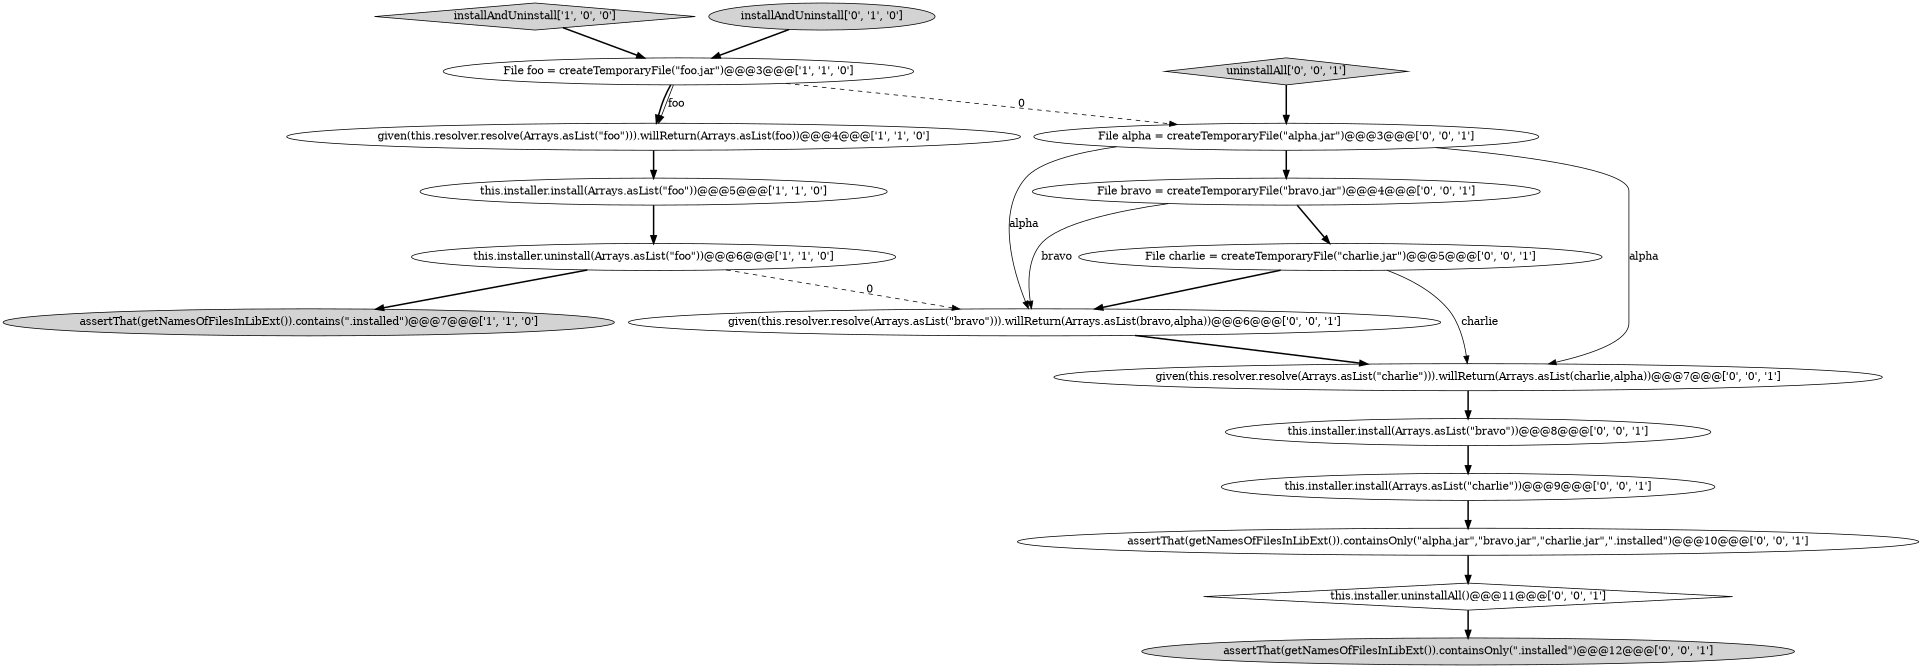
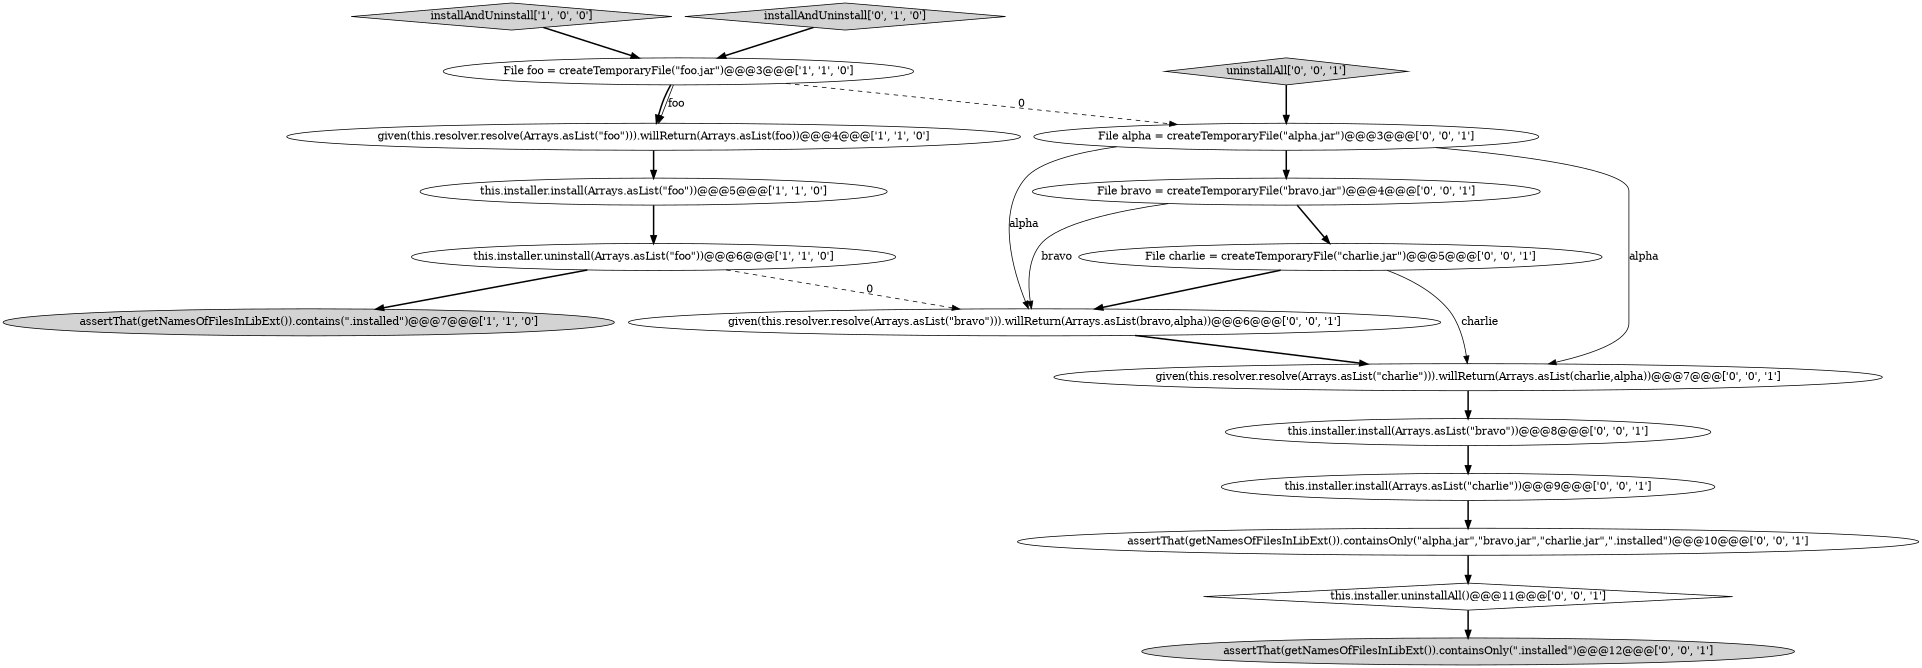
node "installAndUninstall['0', '1', '0']": shape ellipse -> diamond
